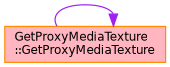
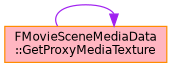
node "GetProxyMediaTexture ::GetProxyMediaTexture": label "GetProxyMediaTexture ::GetProxyMediaTexture" -> "FMovieSceneMediaData ::GetProxyMediaTexture"
